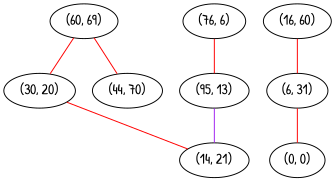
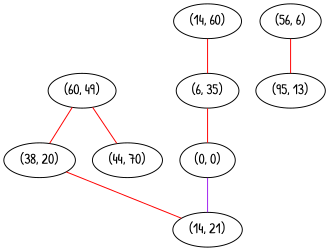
node "(60, 69)": label "(60, 69)" -> "(60, 49)"
node "(76, 6)": label "(76, 6)" -> "(56, 6)"
node "(16, 60)": label "(16, 60)" -> "(14, 60)"
node "(30, 20)": label "(30, 20)" -> "(38, 20)"
node "(6, 31)": label "(6, 31)" -> "(6, 35)"
edge "(95, 13)" -- "(14, 21)": now "(0, 0)" -- "(14, 21)"
